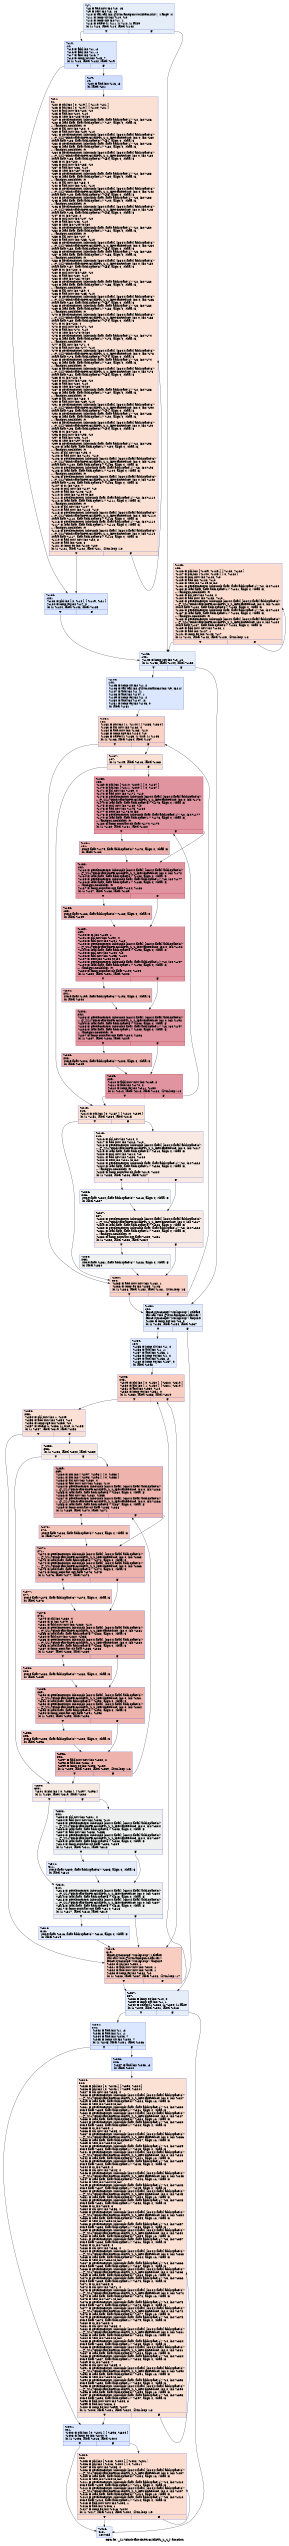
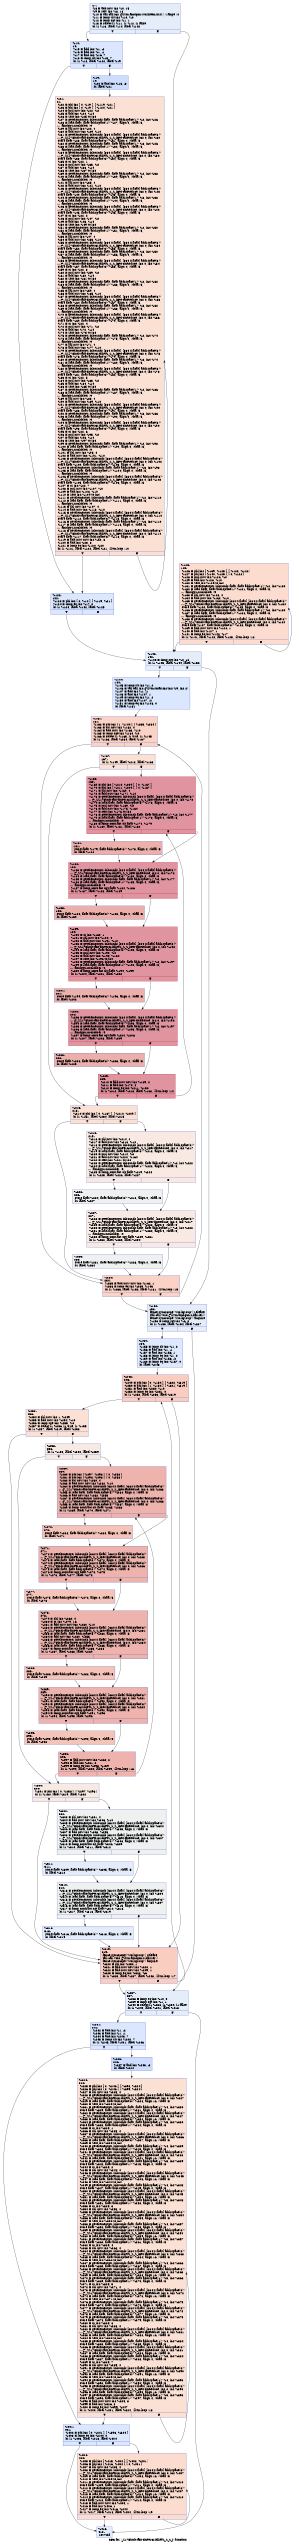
edge "%300:" -> "%312:": now "%300:" -> "%319:"
